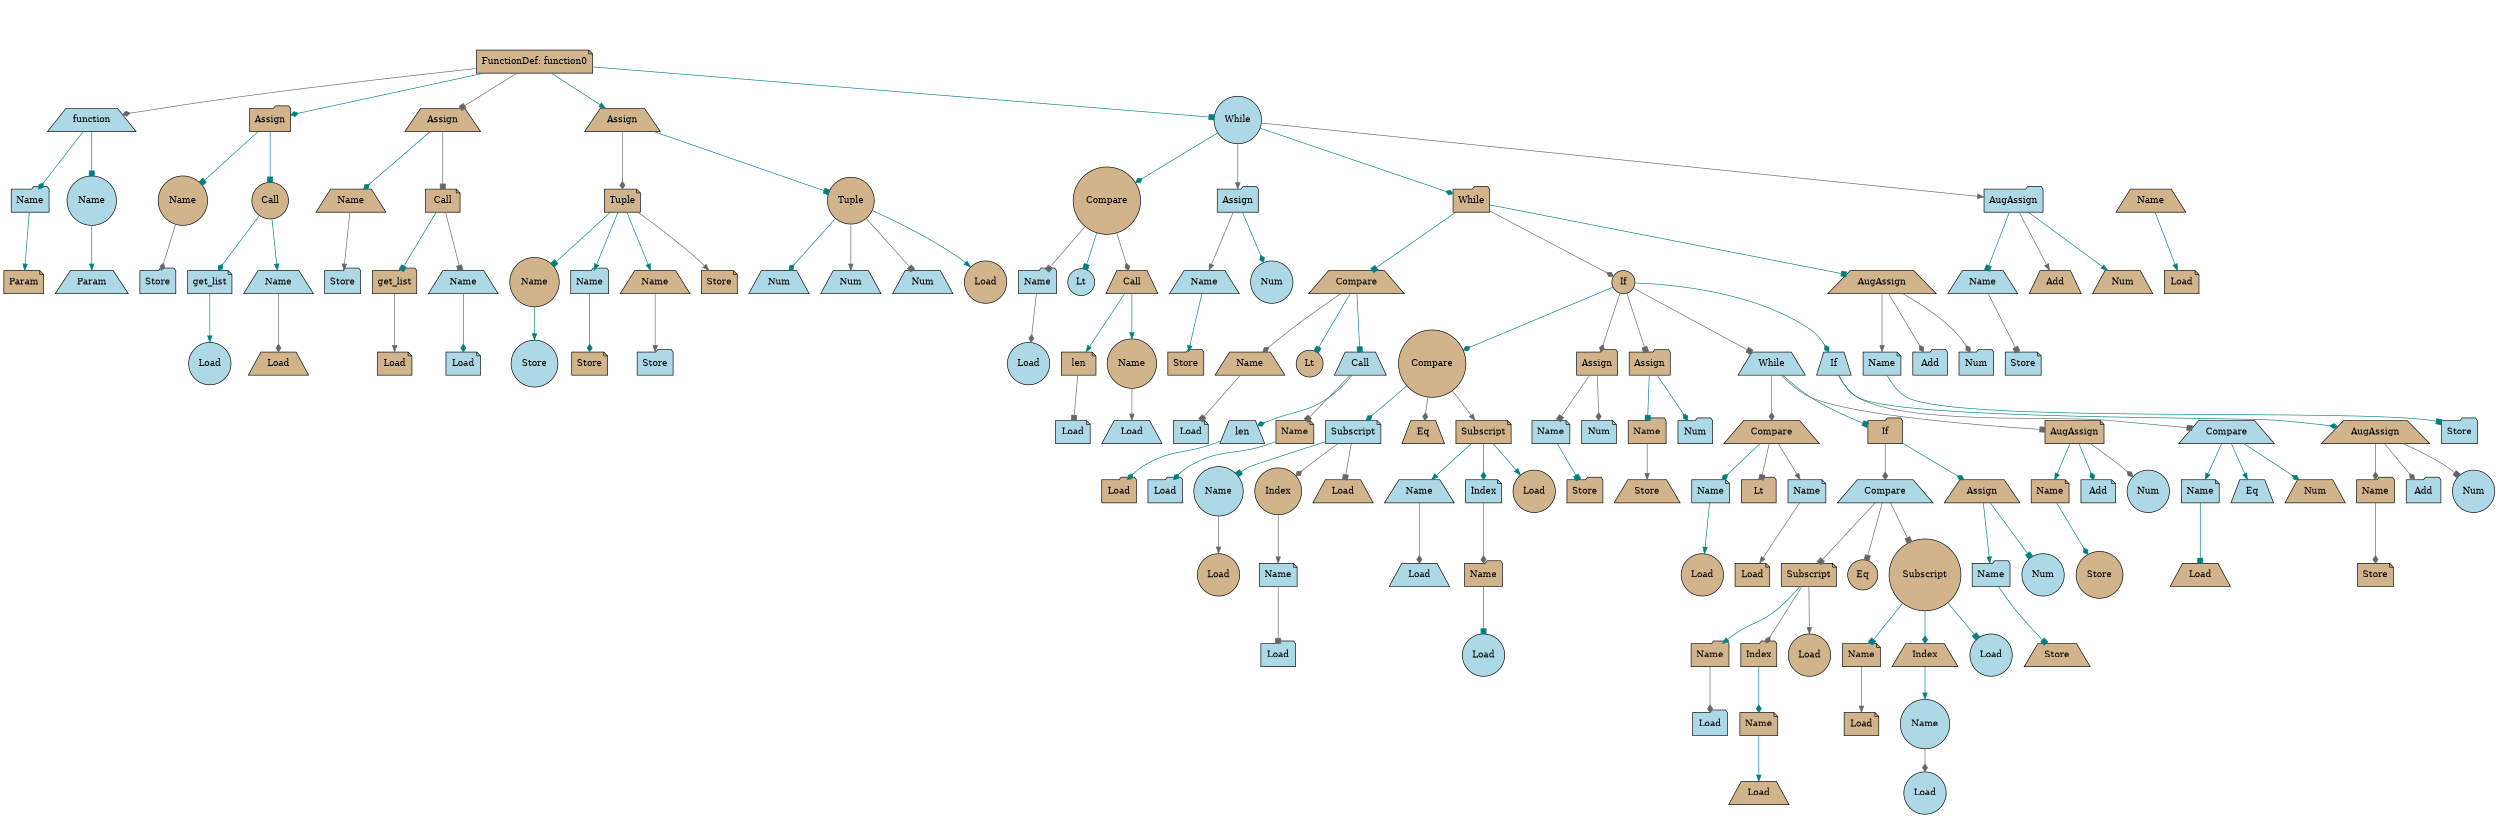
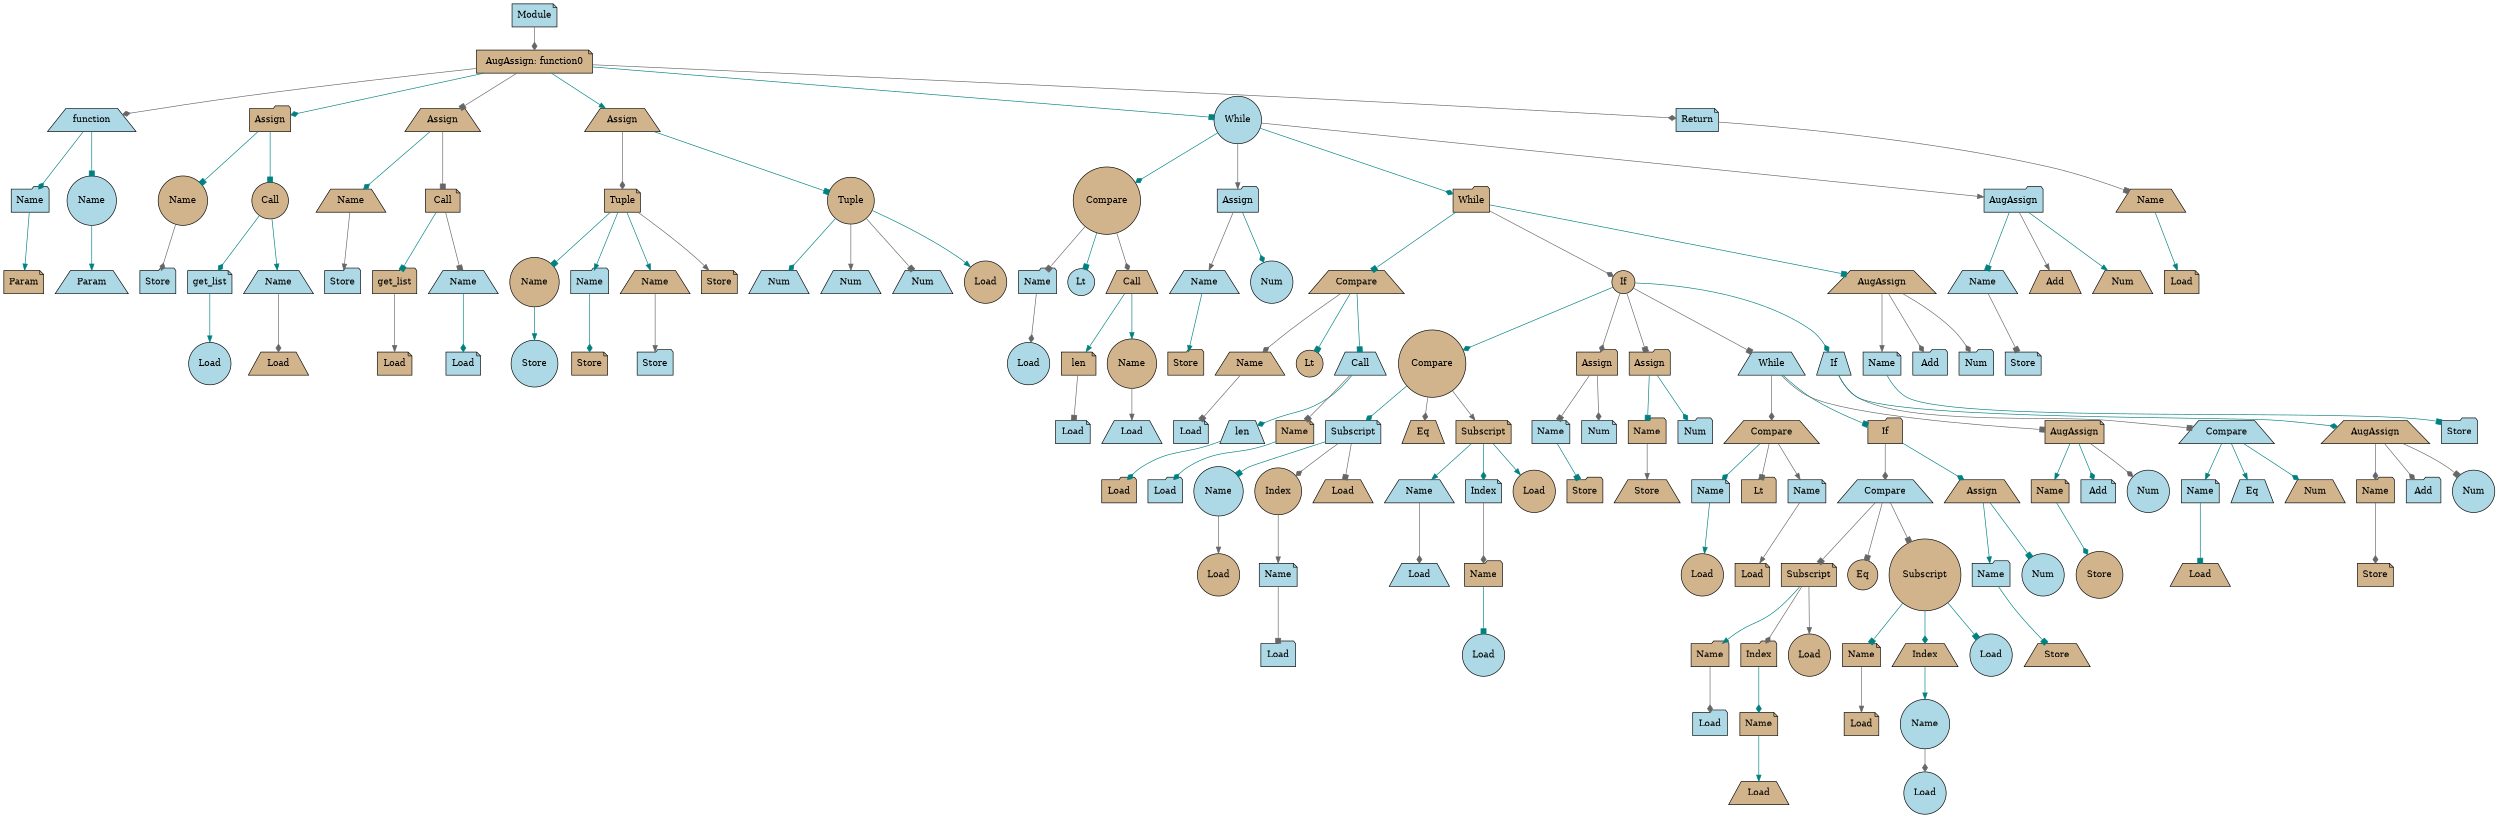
node "Module": added
node "FunctionDef: function0": label "FunctionDef: function0" -> "AugAssign: function0"
node "Return": added
